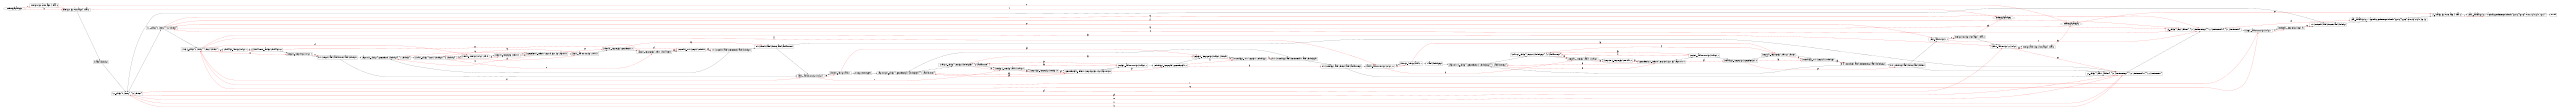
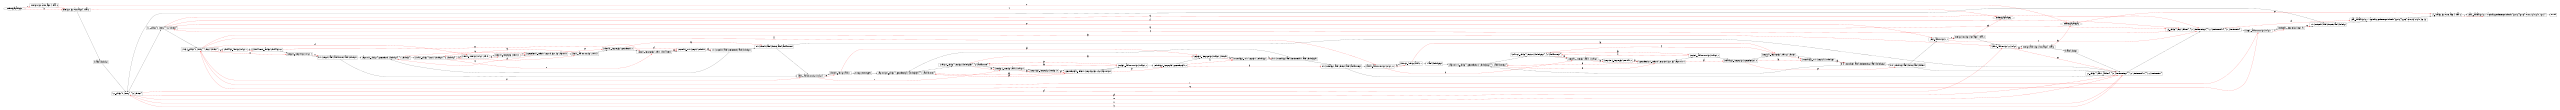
node "br label %for.inc.i": added
